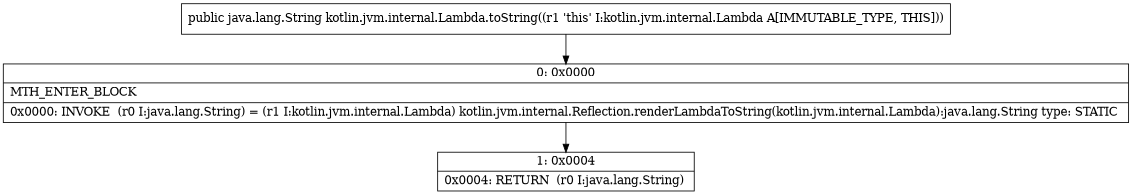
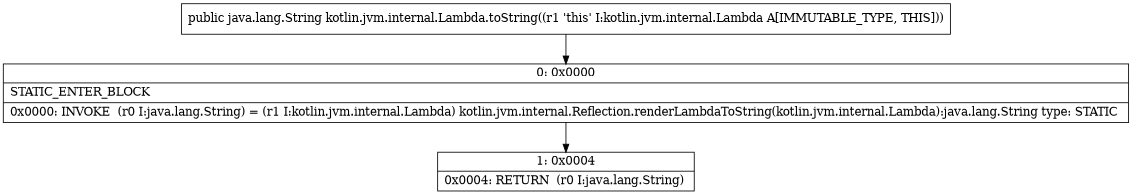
node "0: 0x0000": text "MTH_ENTER_BLOCK" -> "STATIC_ENTER_BLOCK"
